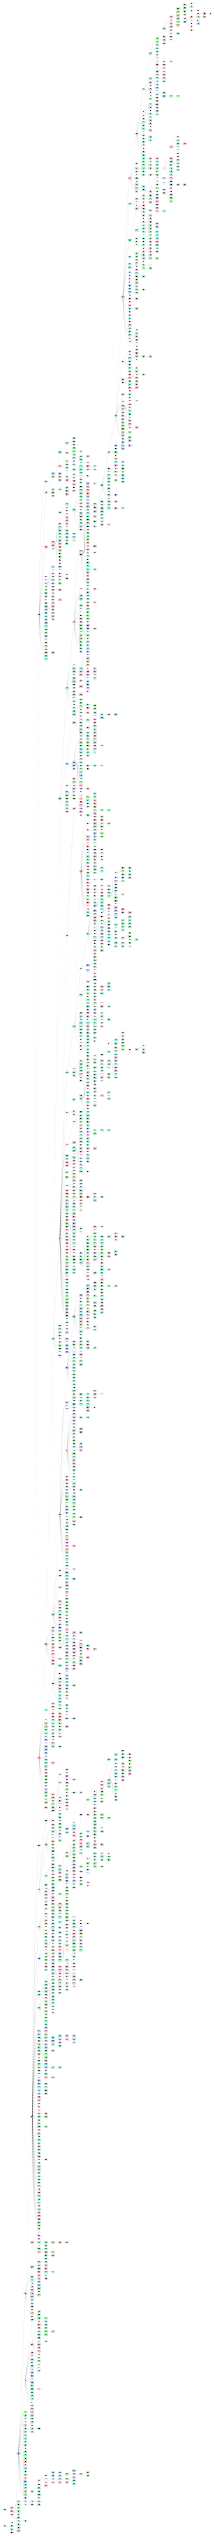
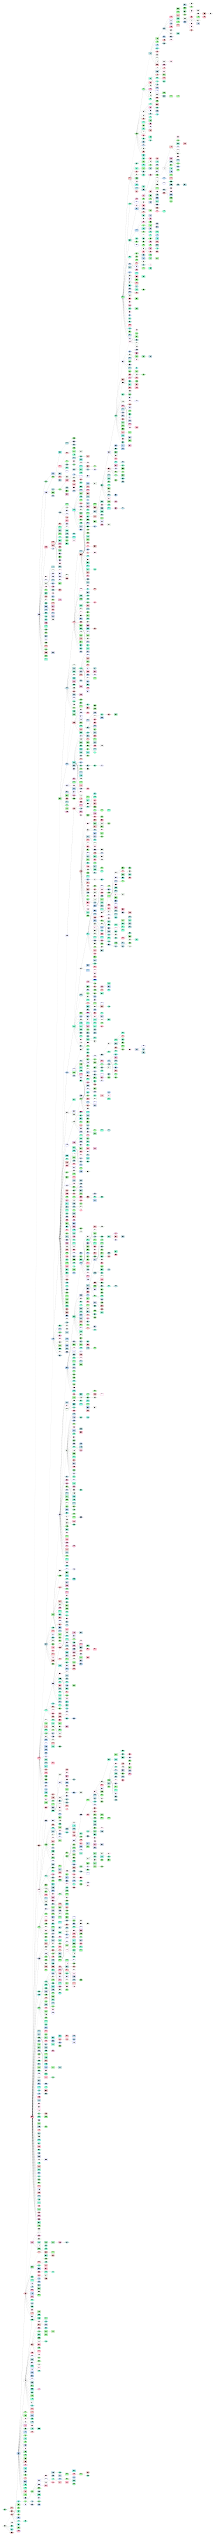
node "5186": fillcolor lightpink -> aquamarine
node "5214": added
